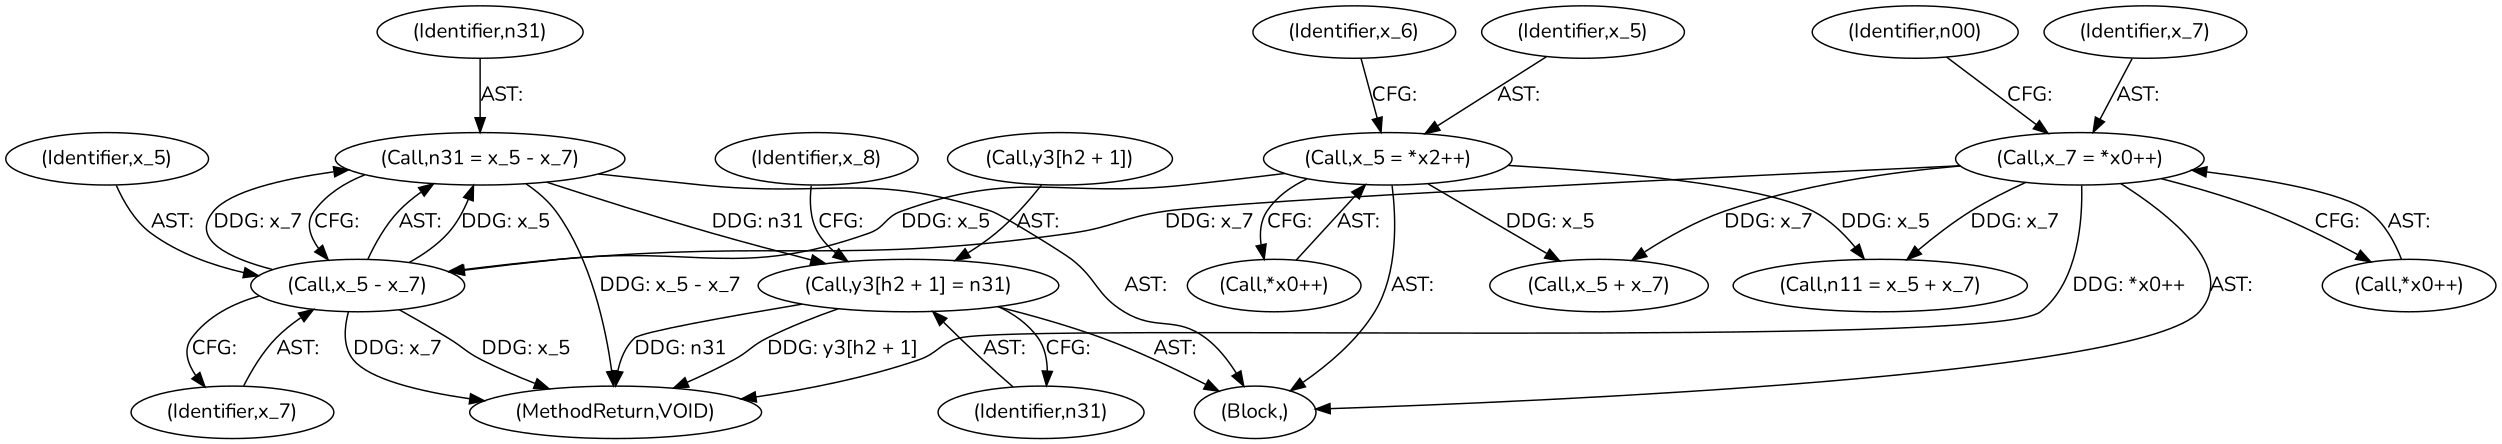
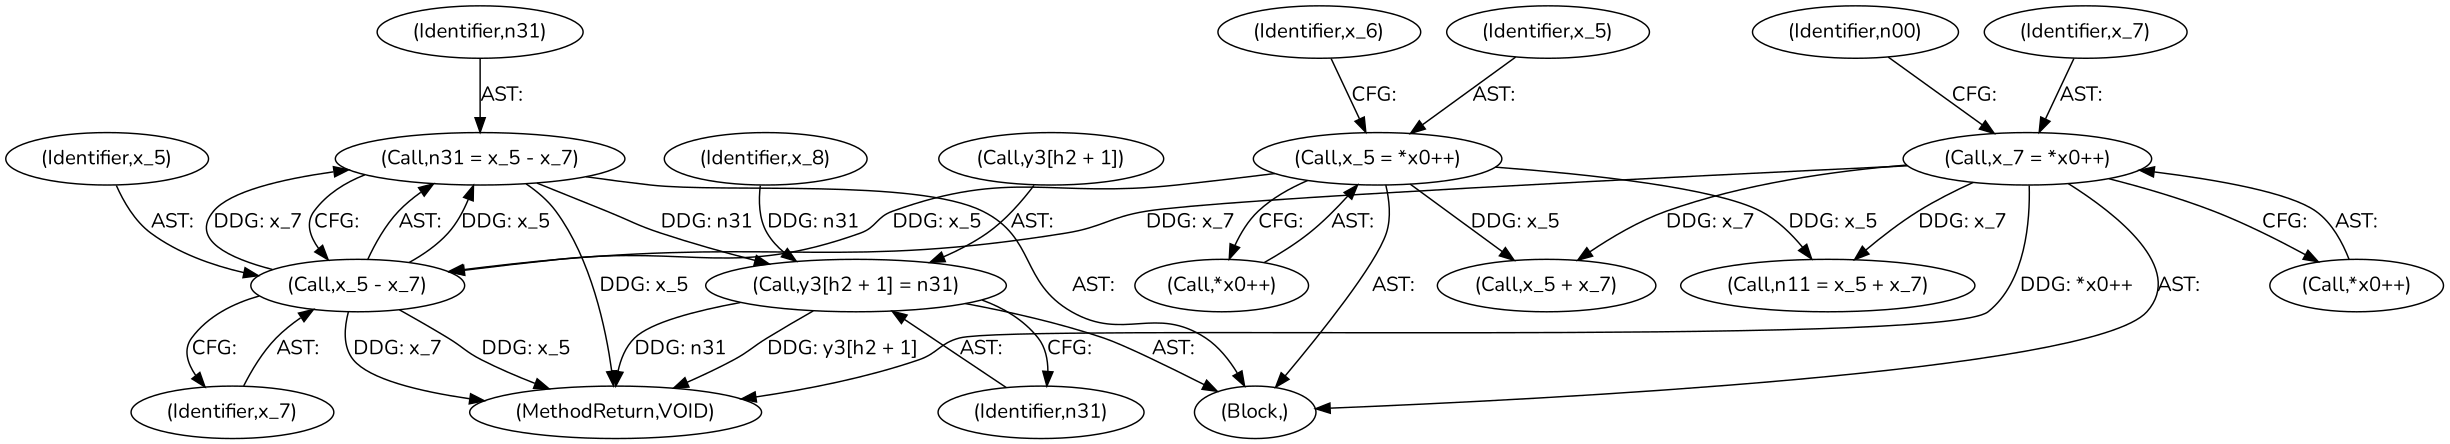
node "(Call,x_5 = *x2++)": label "(Call,x_5 = *x2++)" -> "(Call,x_5 = *x0++)"
edge "(Identifier,x_8)" -> "(Call,y3[h2 + 1] = n31)": label "CFG: " -> "DDG: n31"
edge "(Call,n31 = x_5 - x_7)" -> "(MethodReturn,VOID)": label "DDG: x_5 - x_7" -> "DDG: x_5"
